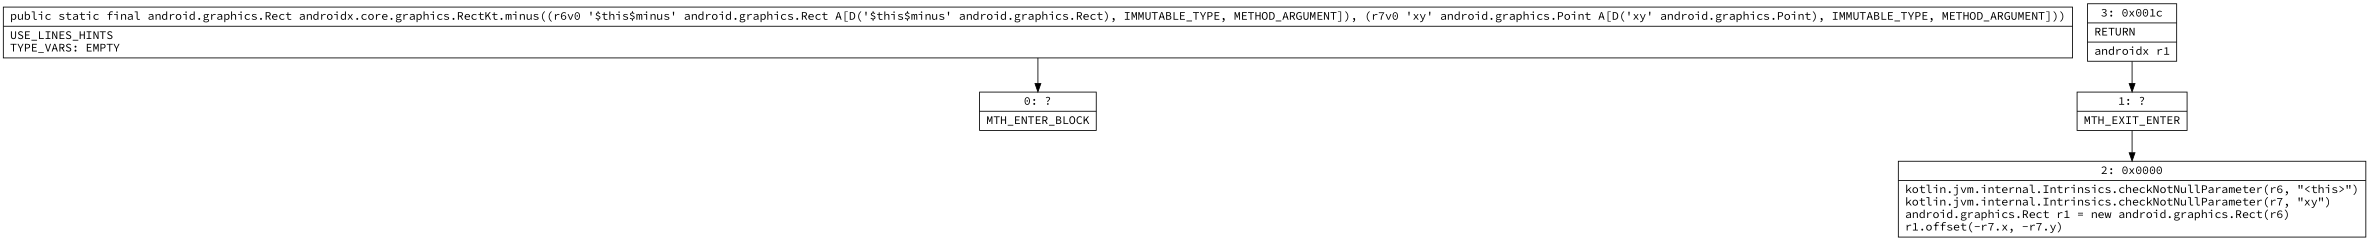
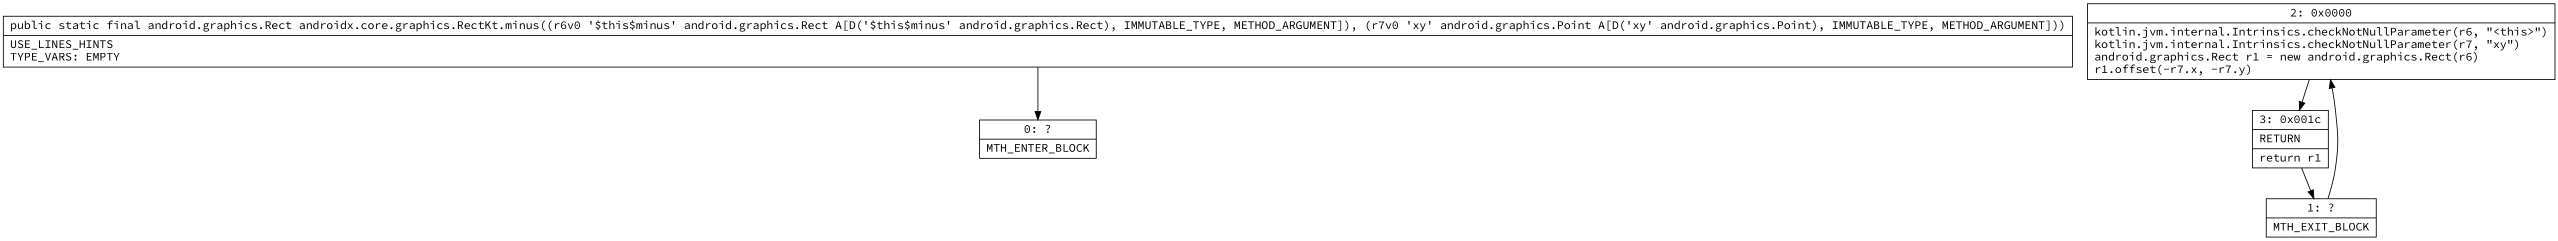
node "3: 0x001c": text "androidx r1" -> "return r1"
edge "2: 0x0000" -> "3: 0x001c": added
node "1: ?": text "MTH_EXIT_ENTER" -> "MTH_EXIT_BLOCK"
